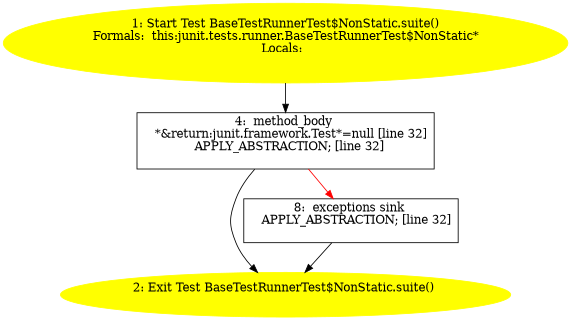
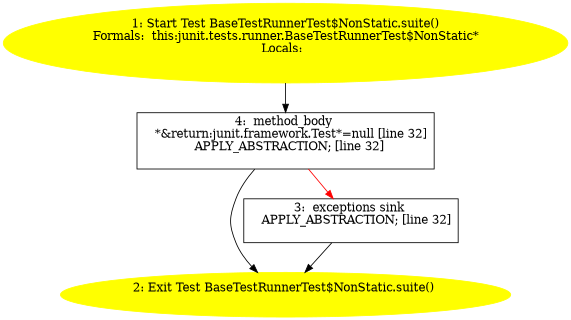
node "8:  exceptions sink APPLY_ABSTRACTION; [line 32]": label "8:  exceptions sink APPLY_ABSTRACTION; [line 32]" -> "3:  exceptions sink APPLY_ABSTRACTION; [line 32]"
